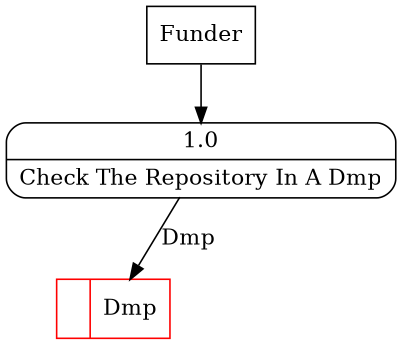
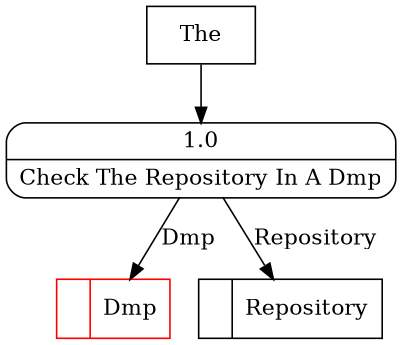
node "Funder": label "Funder" -> "The"
node "Repository": added
